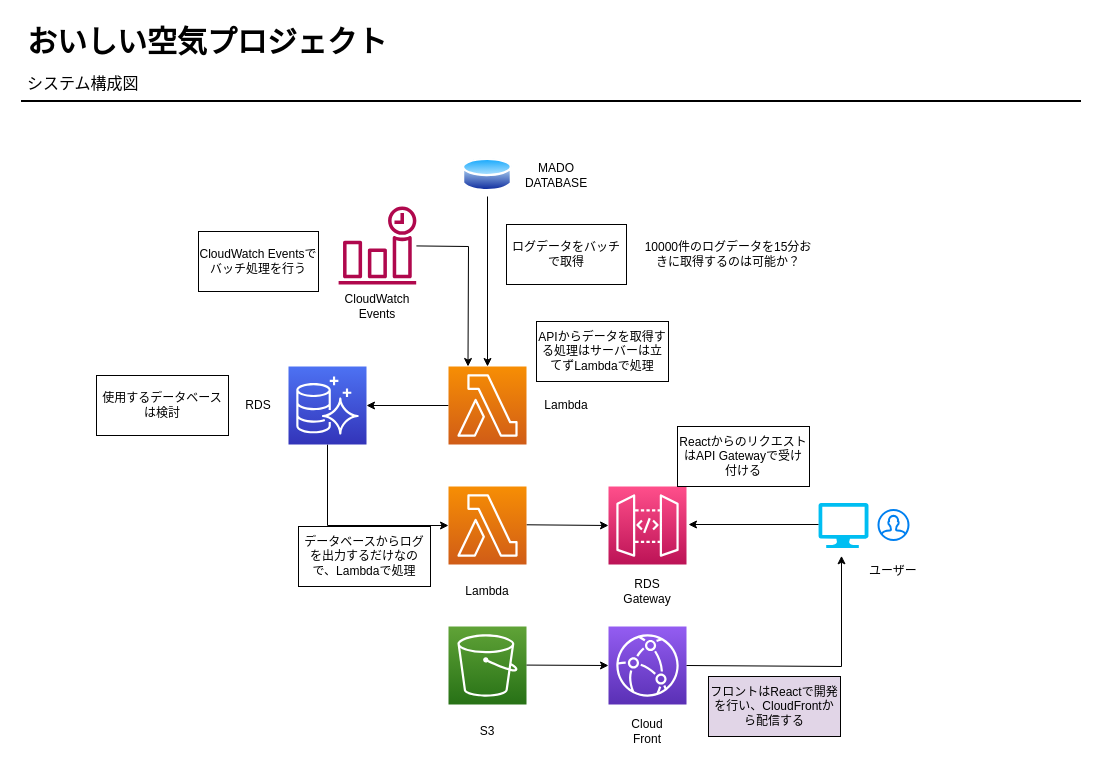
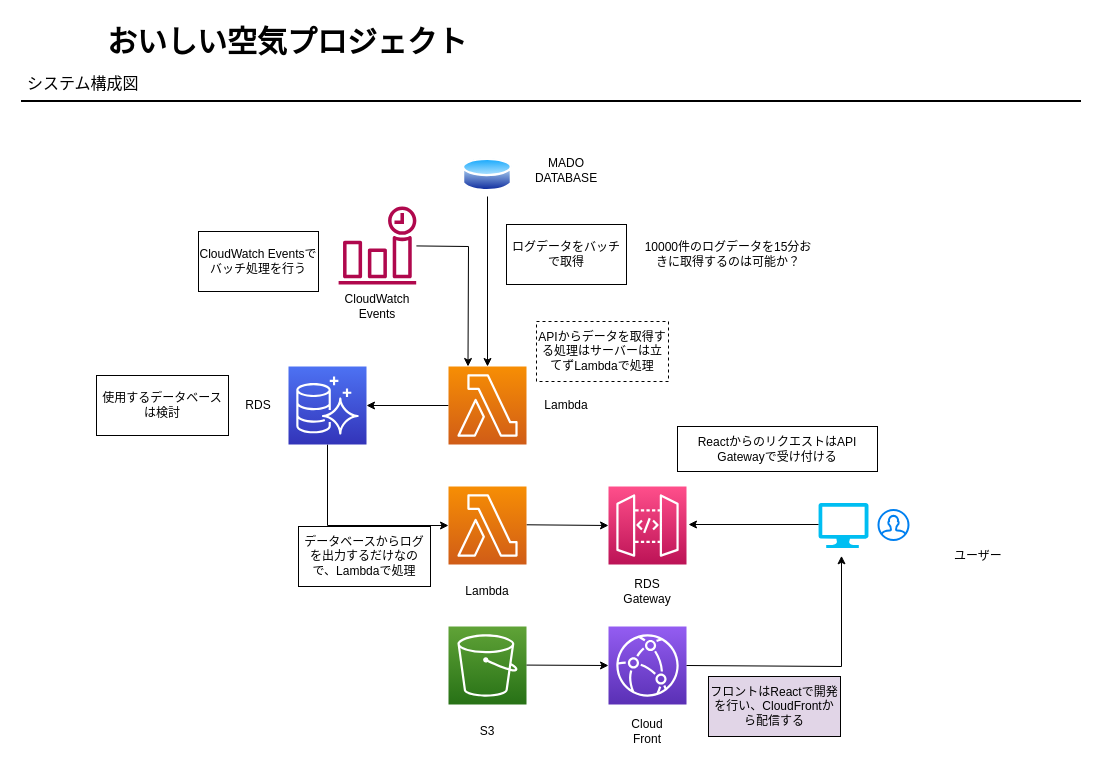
node "おいしい空気プロジェクト": moved (215, 41) -> (295, 41)
node "MADO DATABASE": moved (557, 175) -> (567, 170)
node "APIからデータを取得する処理はサーバーは立てずLambdaで処理": style solid -> dashed
node "ReactからのリクエストはAPI Gatewayで受け付ける": size 132x60 -> 200x45
node "ユーザー": moved (894, 572) -> (979, 557)
